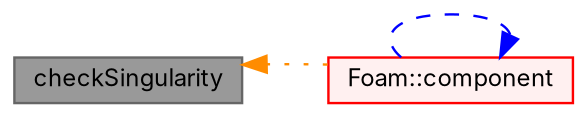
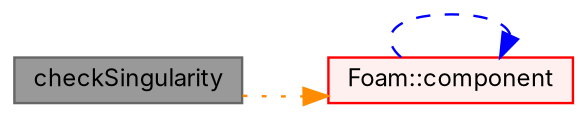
edge "Foam::component" -> "checkSingularity": reversed
